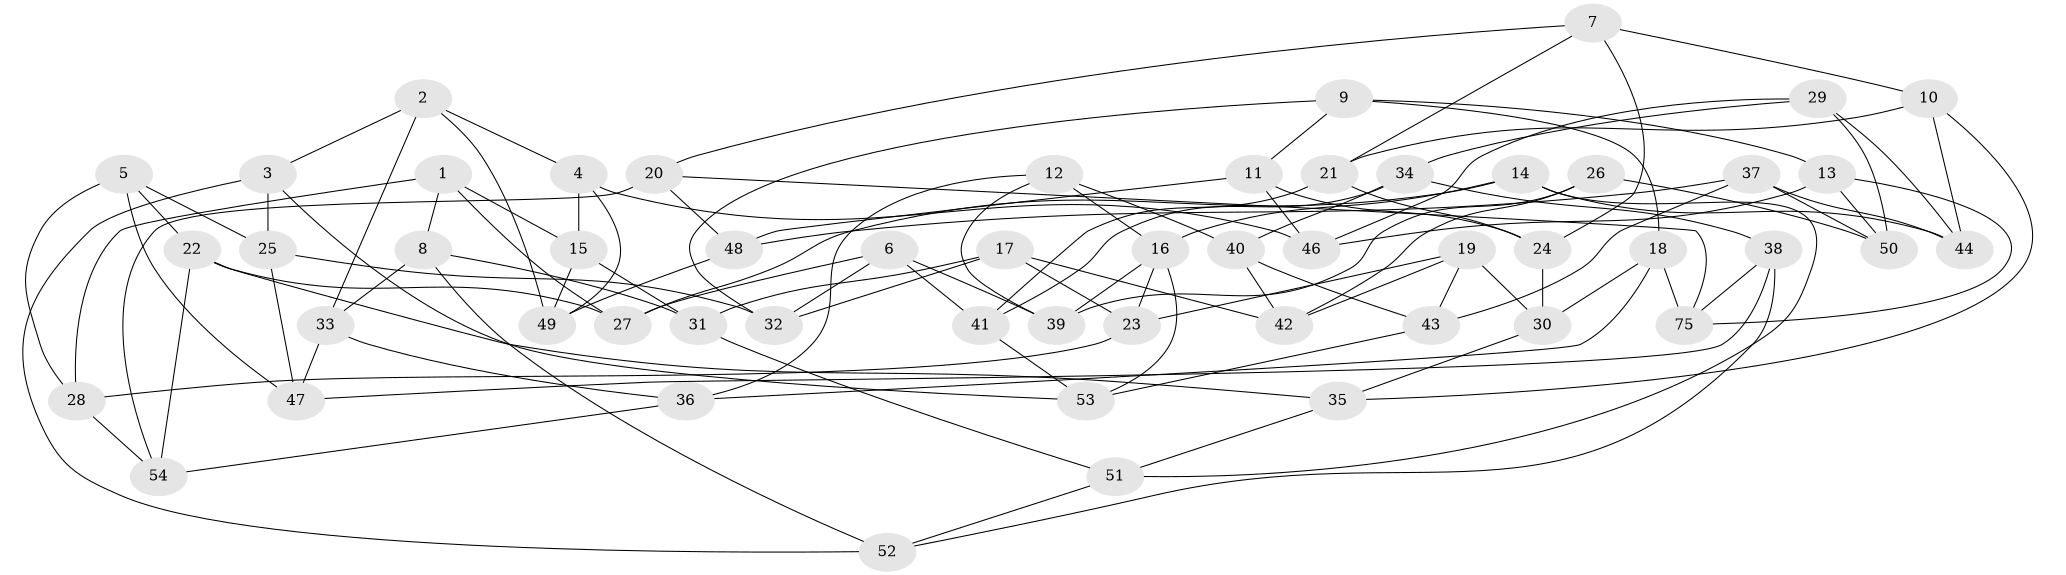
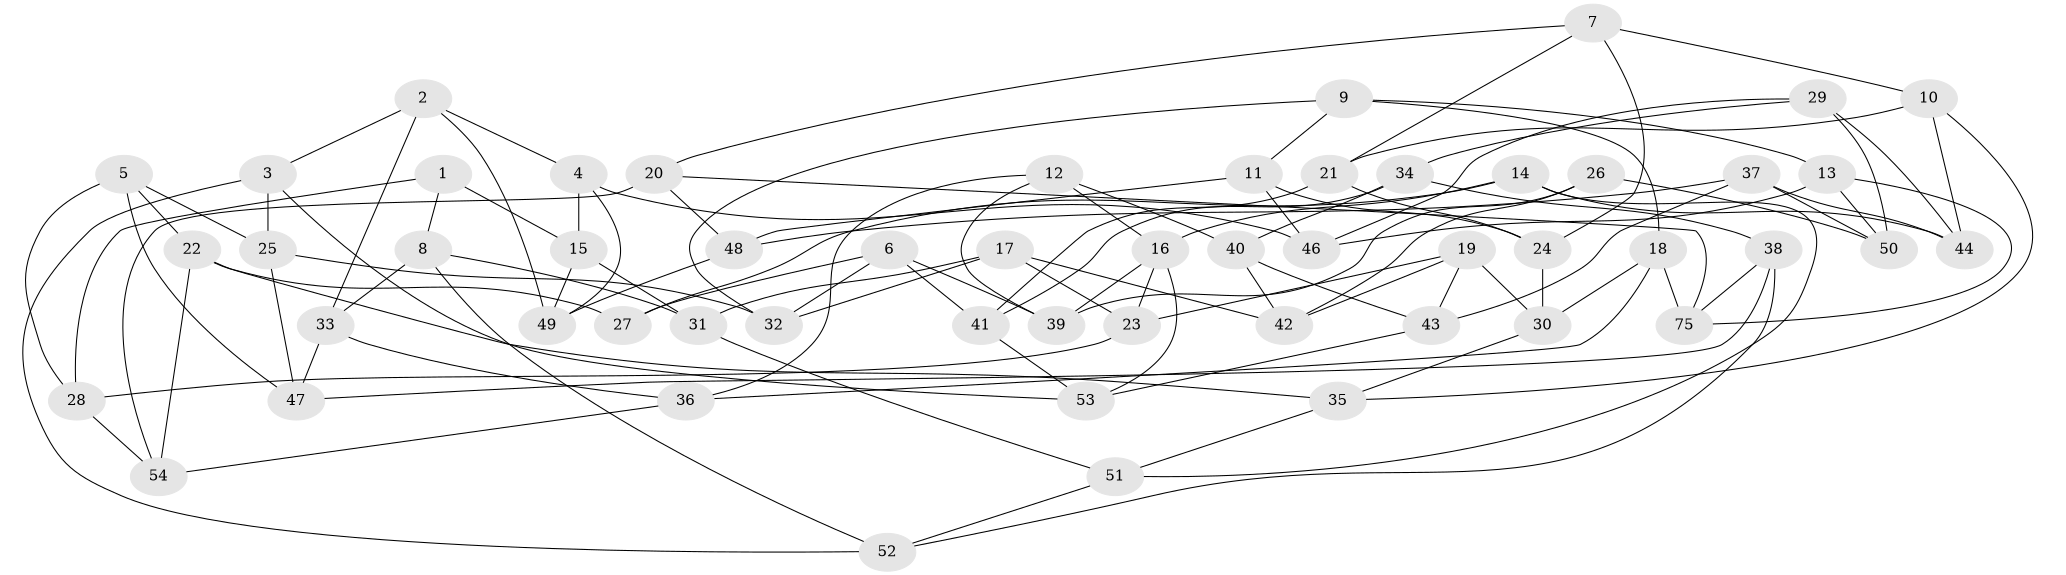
edge "1" -- "27": removed
